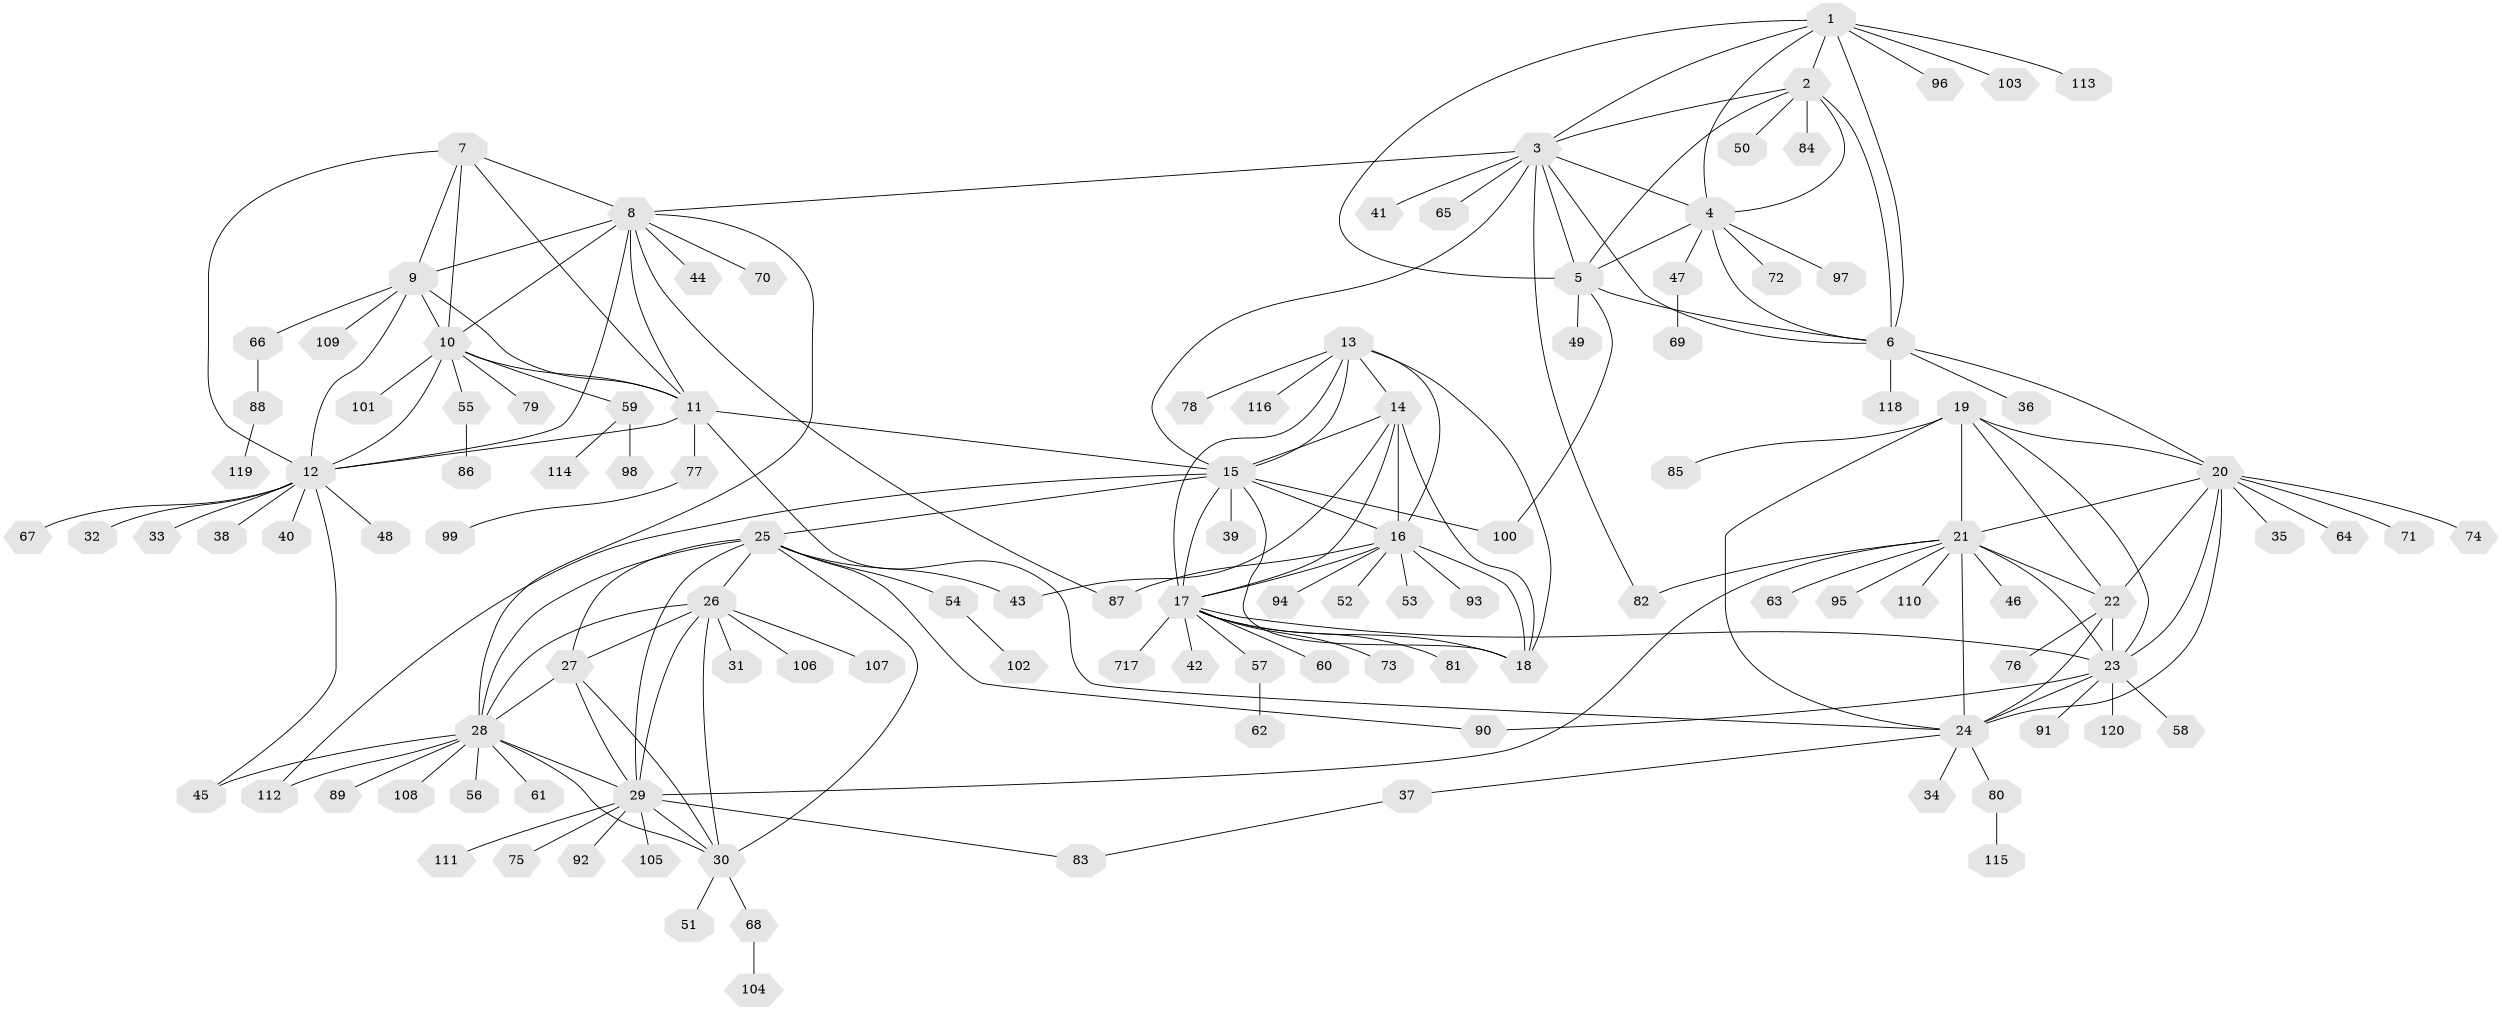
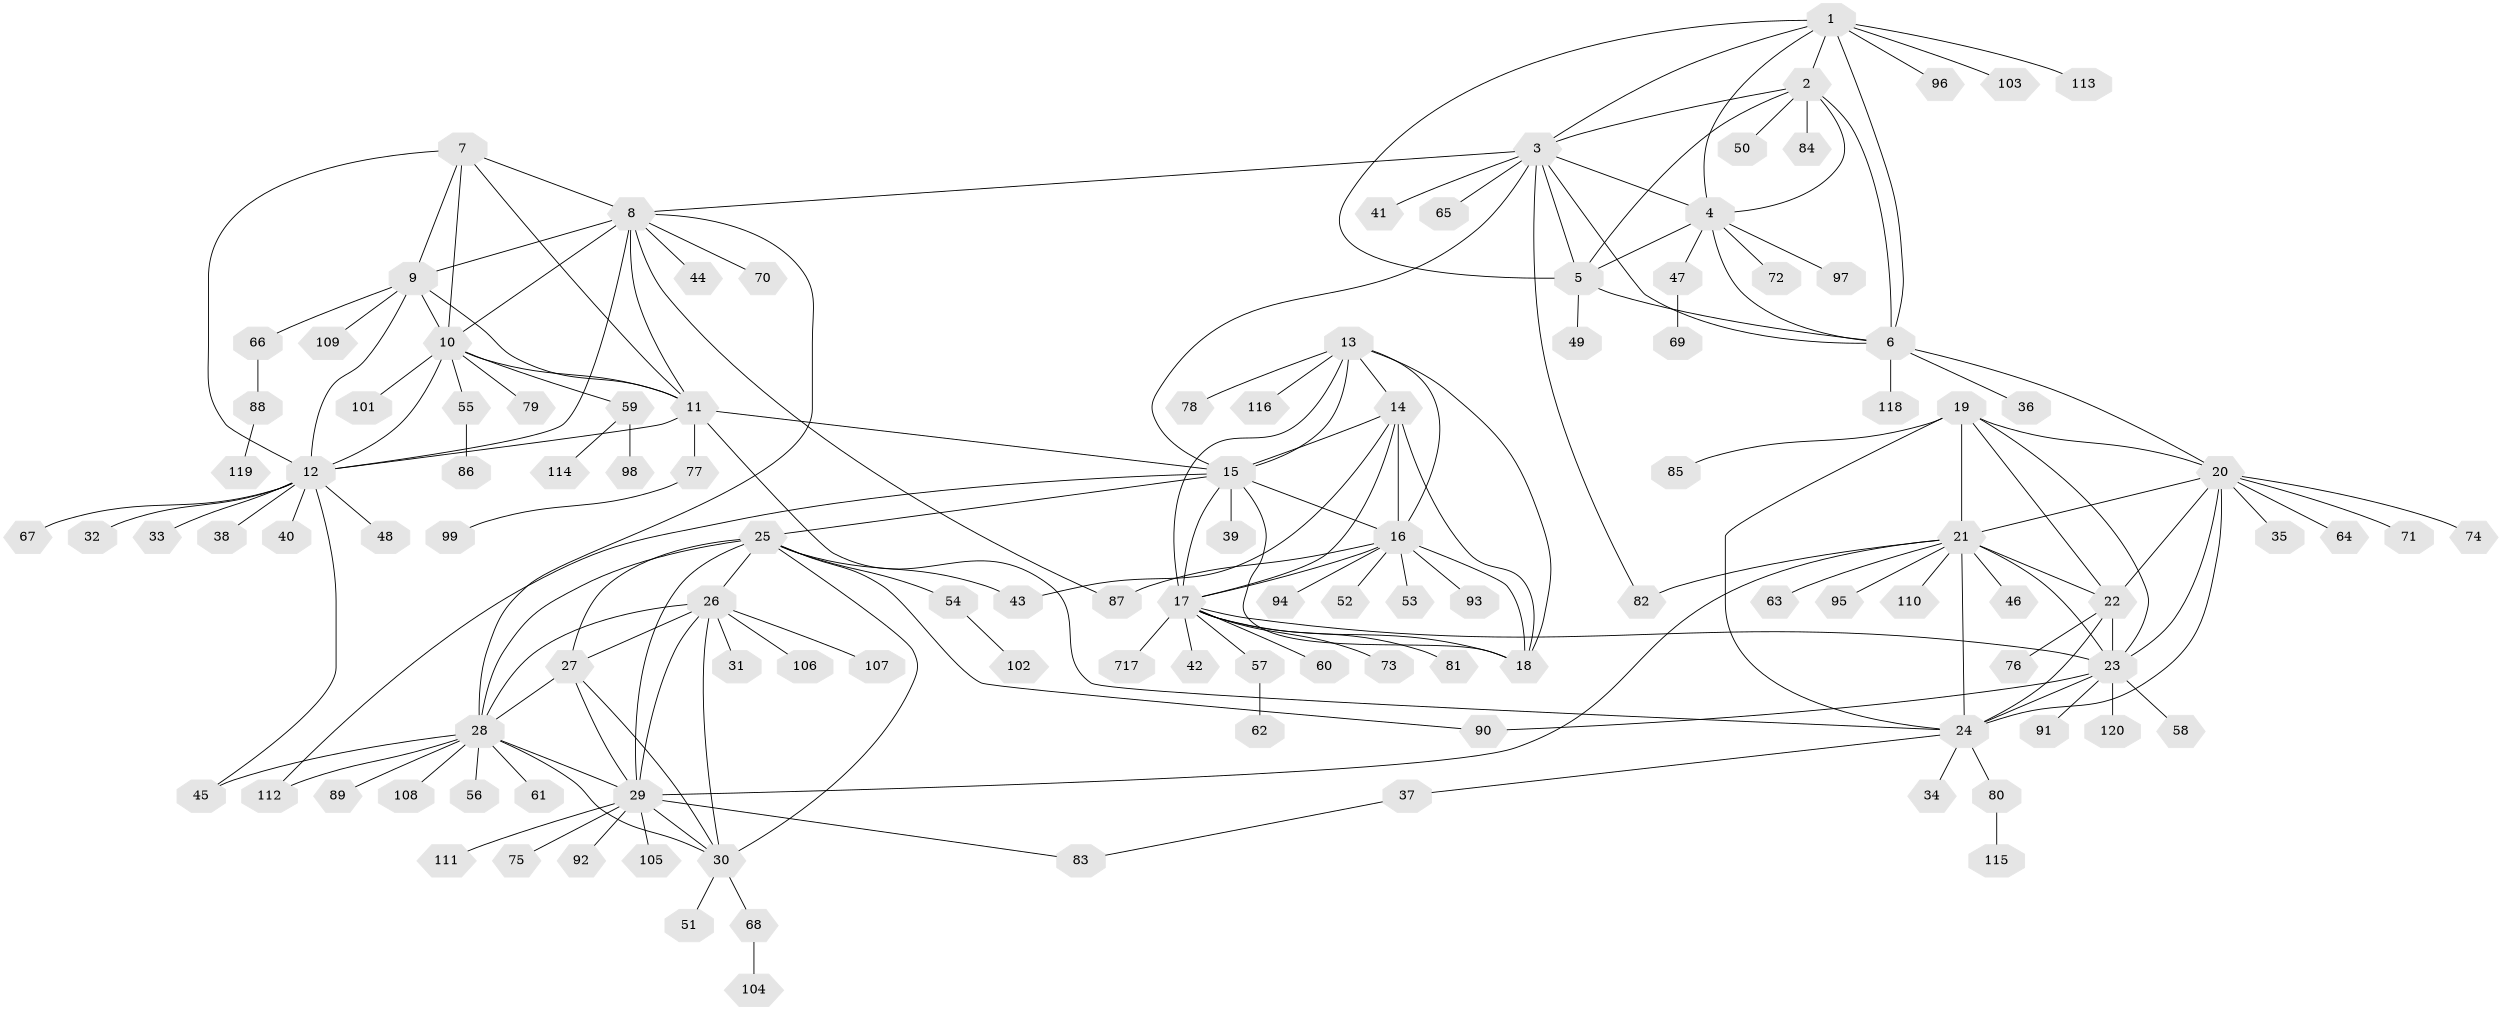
node "100": removed
